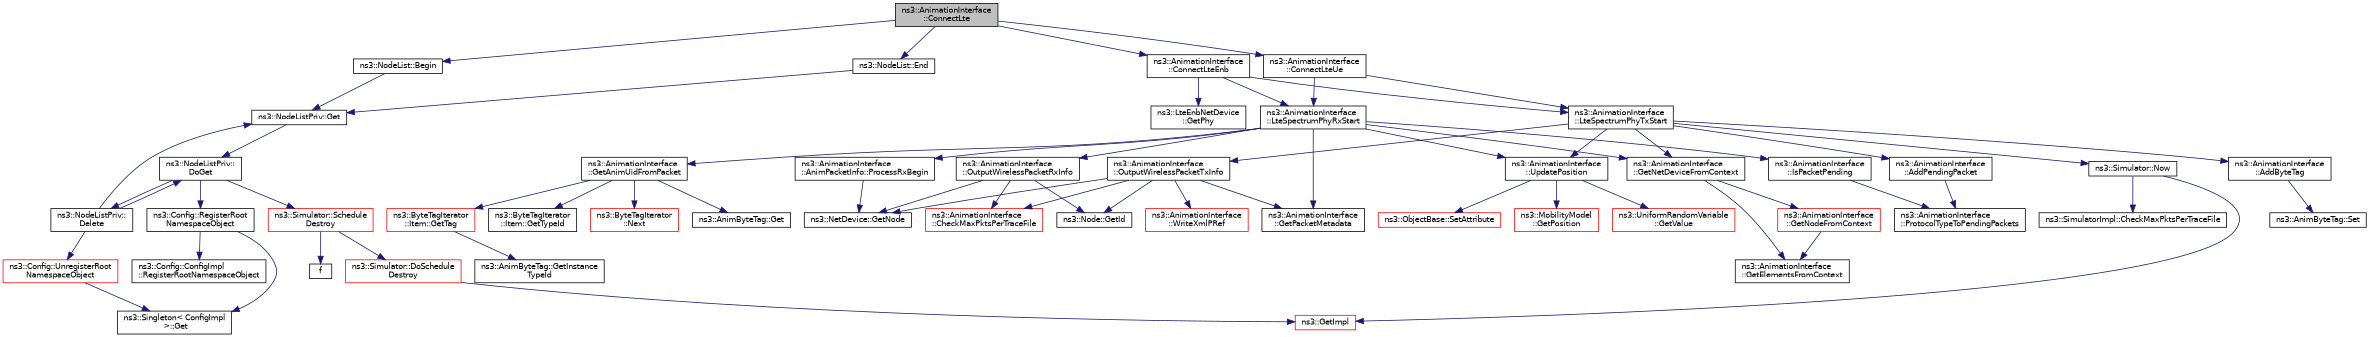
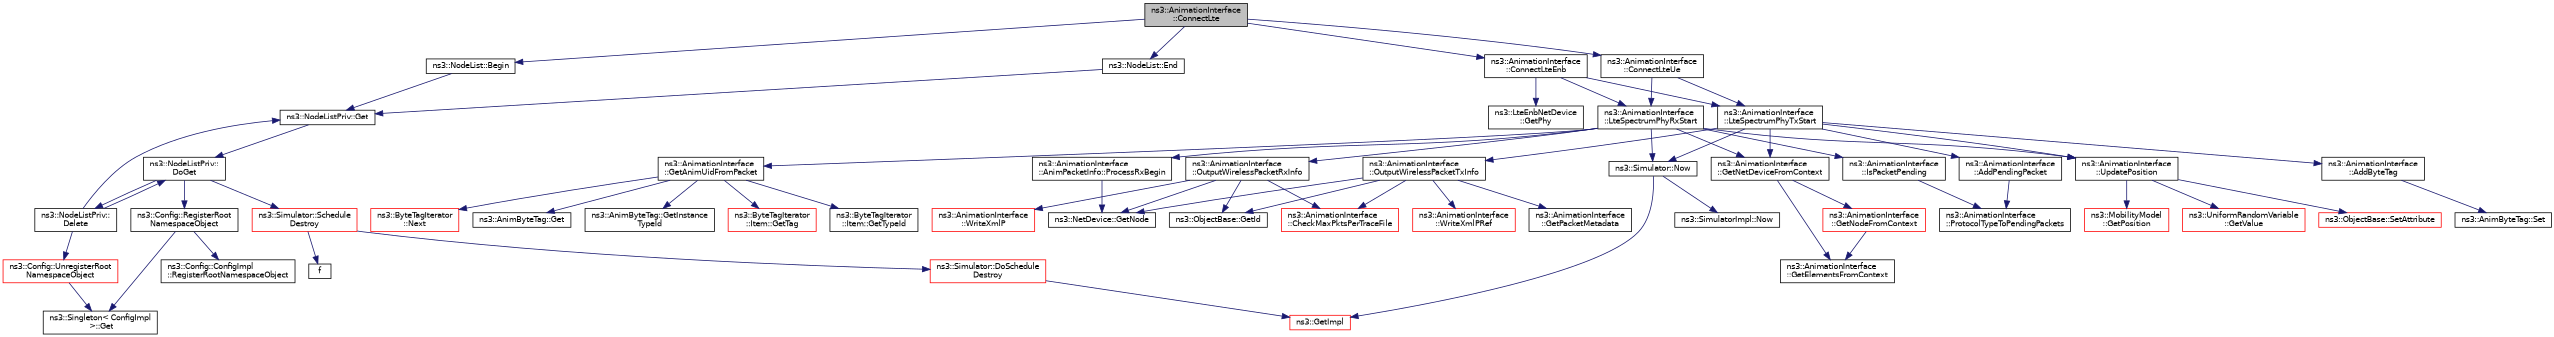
edge "ns3::AnimationInterface ::LteSpectrumPhyRxStart" -> "ns3::AnimationInterface ::GetPacketMetadata": now "ns3::AnimationInterface ::LteSpectrumPhyRxStart" -> "ns3::Simulator::Now"
node "ns3::AnimationInterface ::WriteXmlP": added
node "ns3::Node::GetId": label "ns3::Node::GetId" -> "ns3::ObjectBase::GetId"
node "ns3::SimulatorImpl::CheckMaxPktsPerTraceFile": label "ns3::SimulatorImpl::CheckMaxPktsPerTraceFile" -> "ns3::SimulatorImpl::Now"
edge "ns3::ByteTagIterator ::Item::GetTag" -> "ns3::AnimByteTag::GetInstance TypeId": now "ns3::AnimationInterface ::GetAnimUidFromPacket" -> "ns3::AnimByteTag::GetInstance TypeId"
